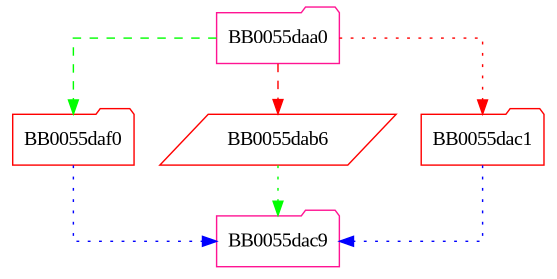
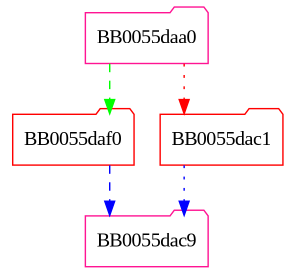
node "BB0055dab6": removed
edge "BB0055daf0" -> "BB0055dac9": style dotted -> dashed
